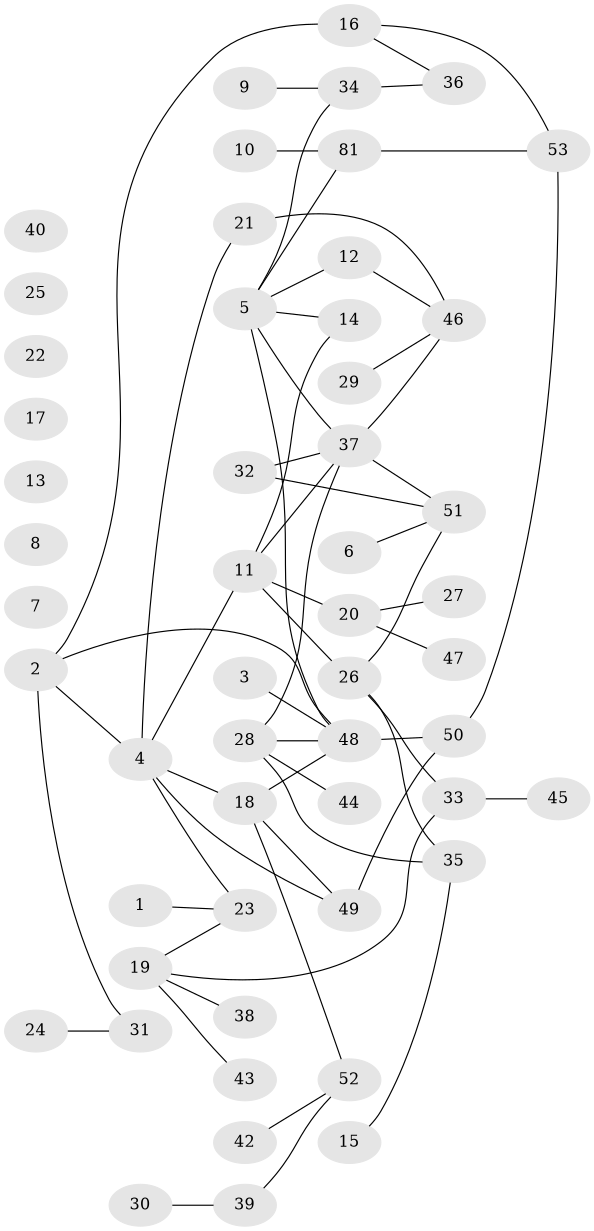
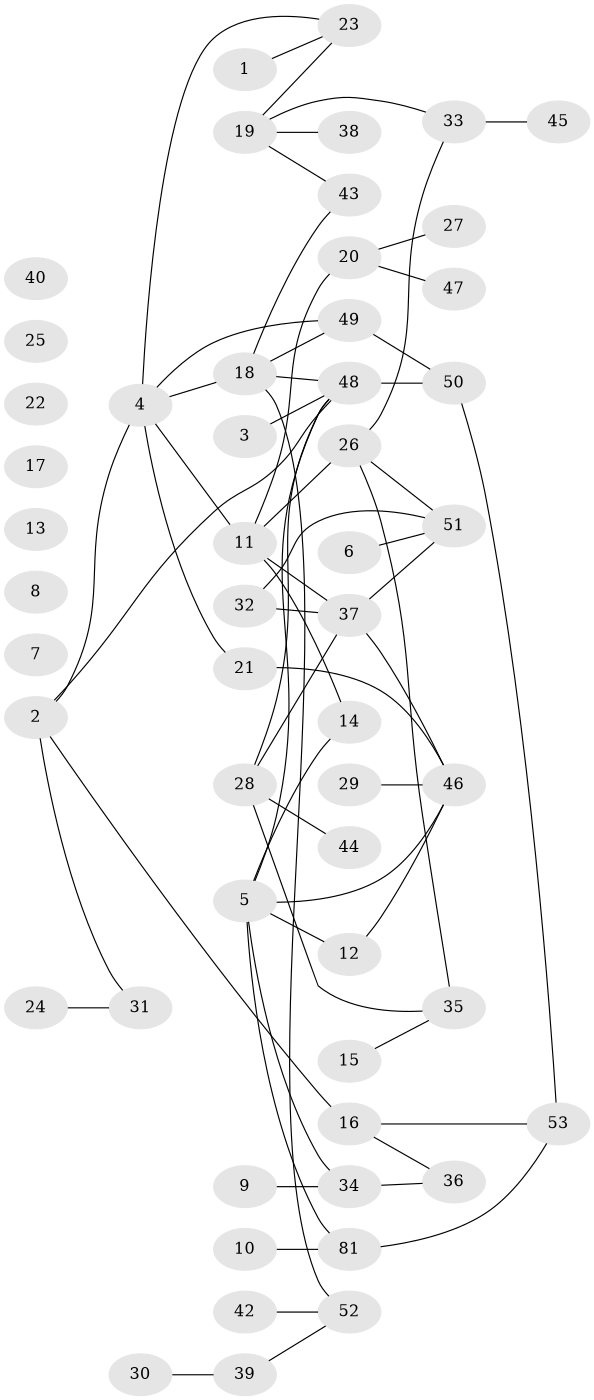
edge "43" -- "18": added
edge "5" -- "37": now "5" -- "46"
